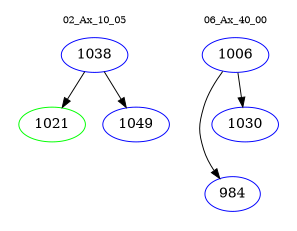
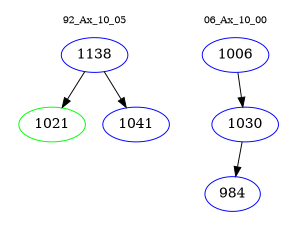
cluster "02_Ax_10_05": label "02_Ax_10_05" -> "92_Ax_10_05"
cluster "06_Ax_40_00": label "06_Ax_40_00" -> "06_Ax_10_00"
node "1038": label "1038" -> "1138"
edge "1006" -> "984": now "1030" -> "984"
node "1049": label "1049" -> "1041"
